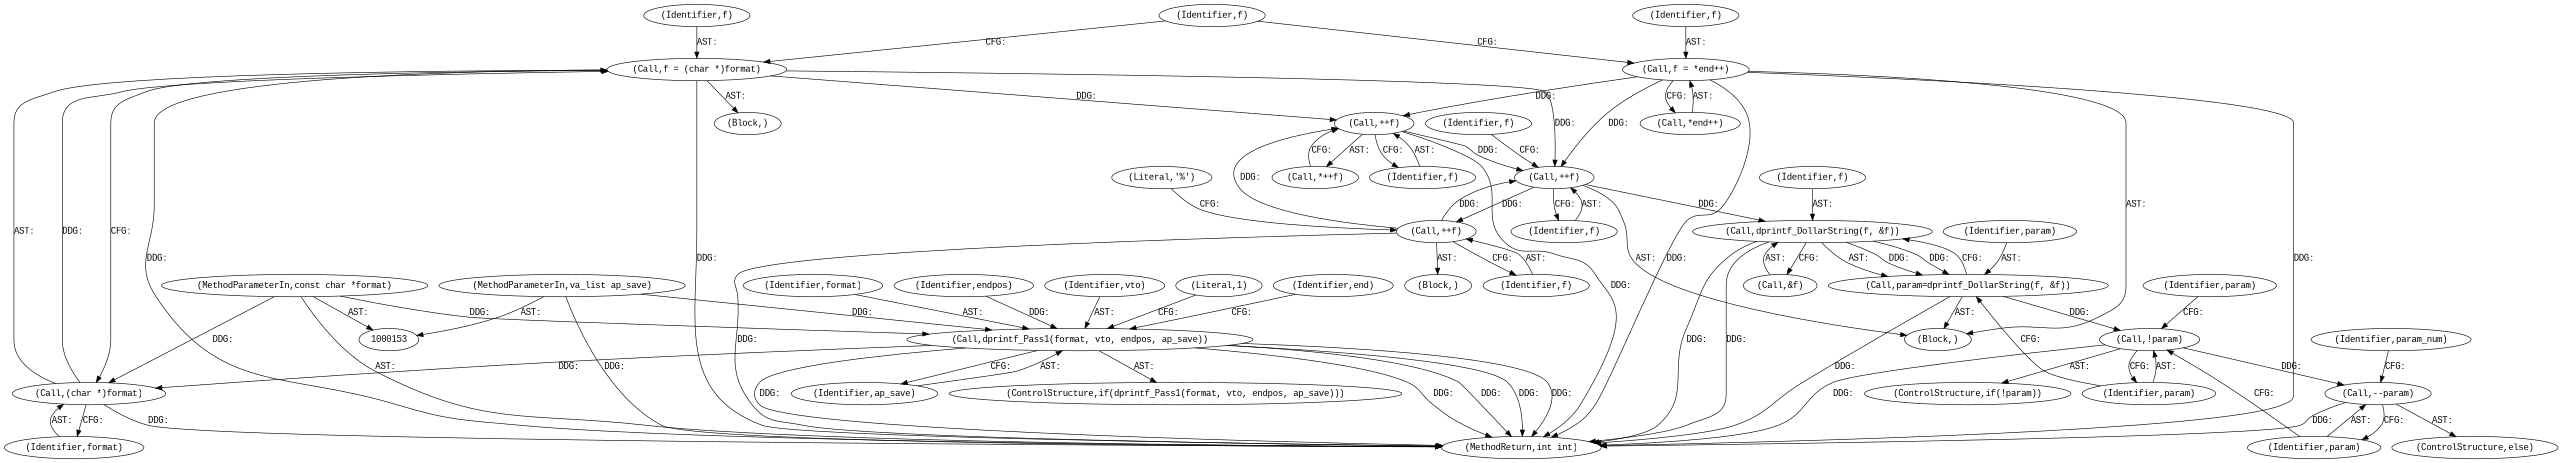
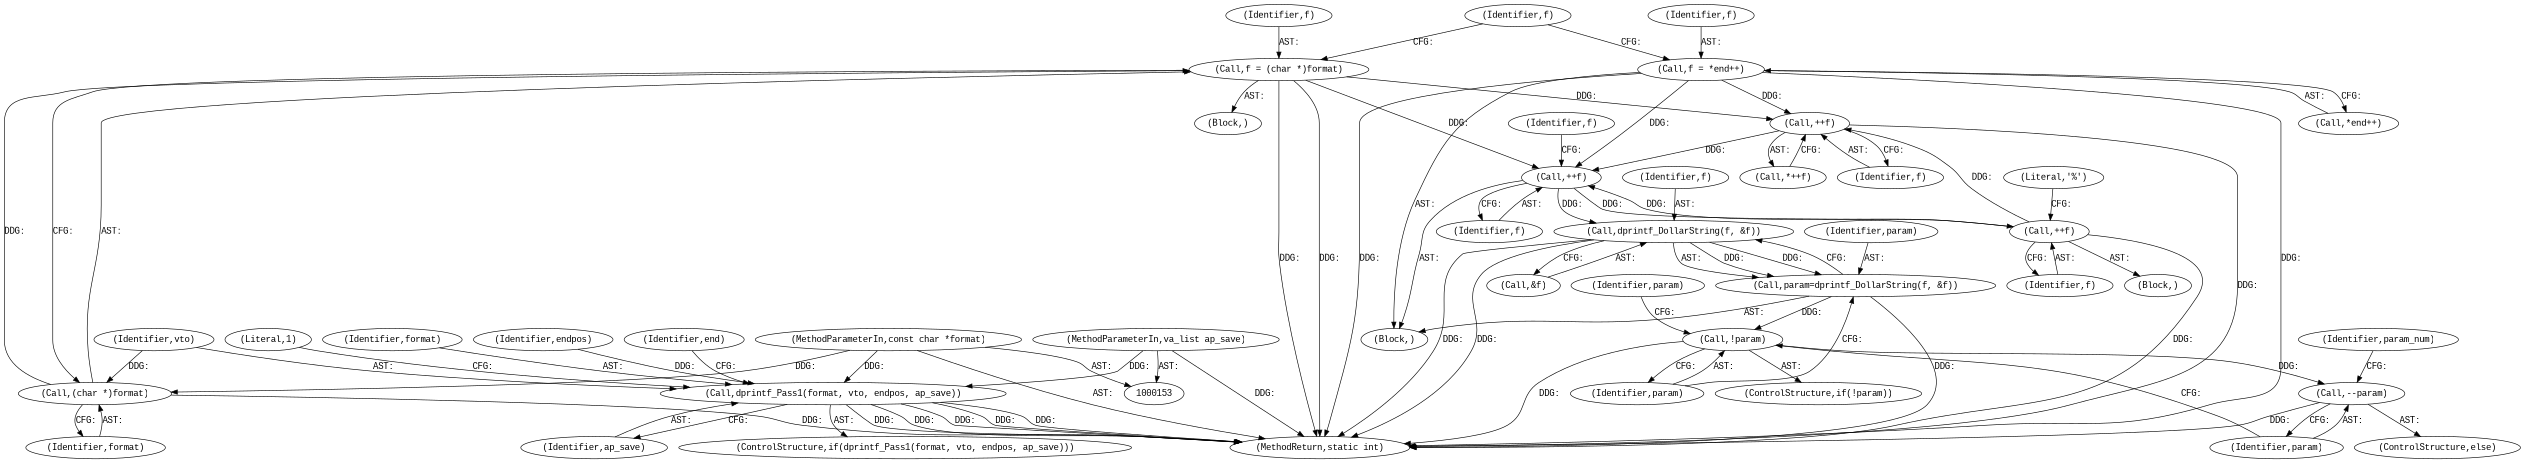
edge "(Call,dprintf_Pass1(format, vto, endpos, ap_save))" -> "(Call,(char *)format)": now "(Identifier,vto)" -> "(Call,(char *)format)"
node "(MethodReturn,int int)": label "(MethodReturn,int int)" -> "(MethodReturn,static int)"
